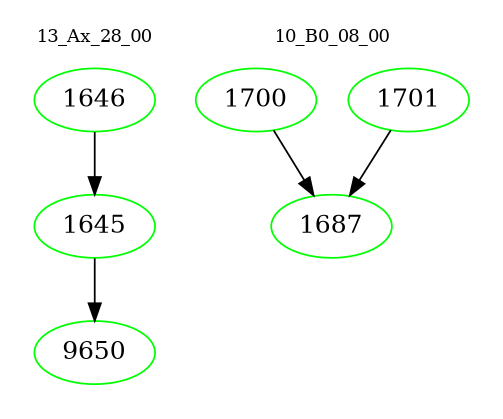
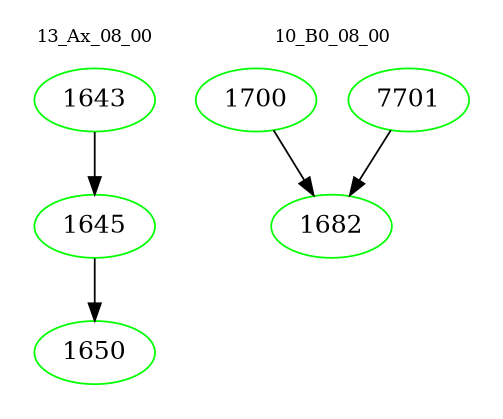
cluster "13_Ax_28_00": label "13_Ax_28_00" -> "13_Ax_08_00"
node "1646": label "1646" -> "1643"
node "1701": label "1701" -> "7701"
node "1687": label "1687" -> "1682"
node "9650": label "9650" -> "1650"
